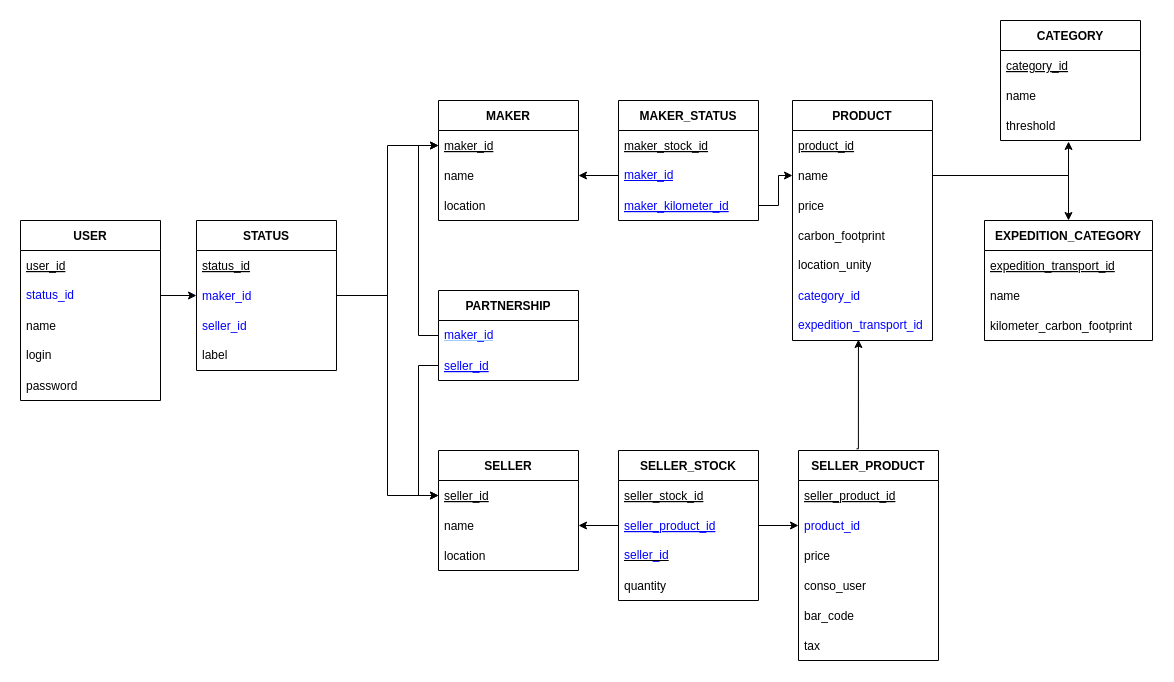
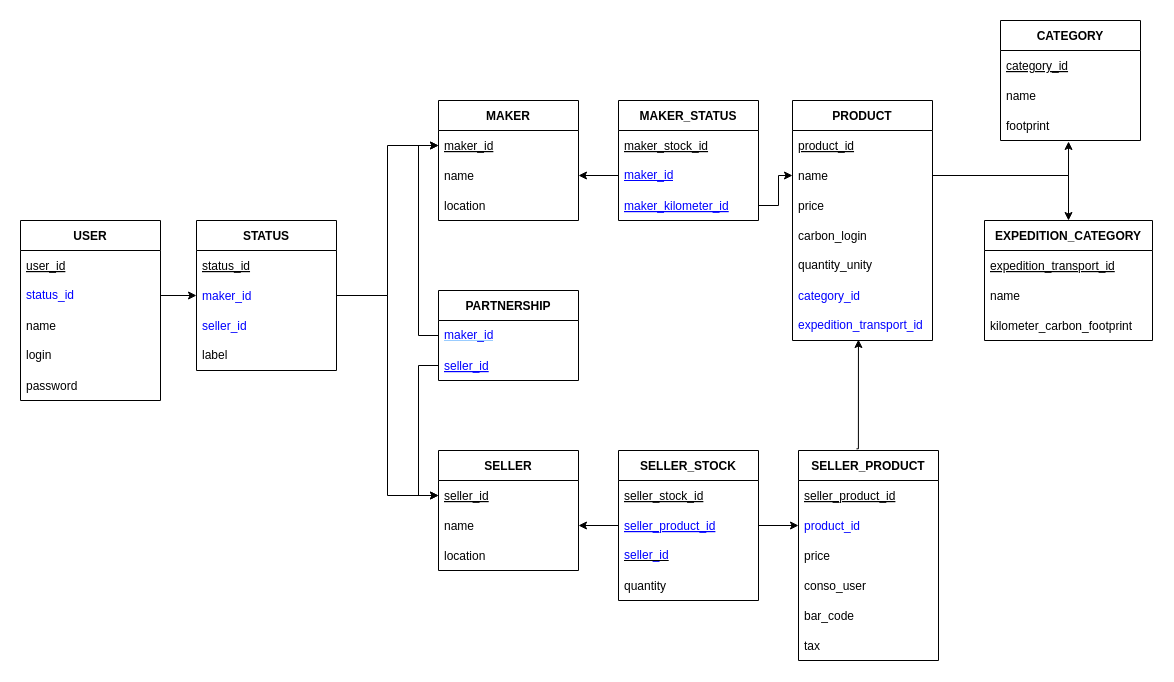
node "threshold": label "threshold" -> "footprint"
node "carbon_footprint": label "carbon_footprint" -> "carbon_login"
node "location_unity": label "location_unity" -> "quantity_unity"
